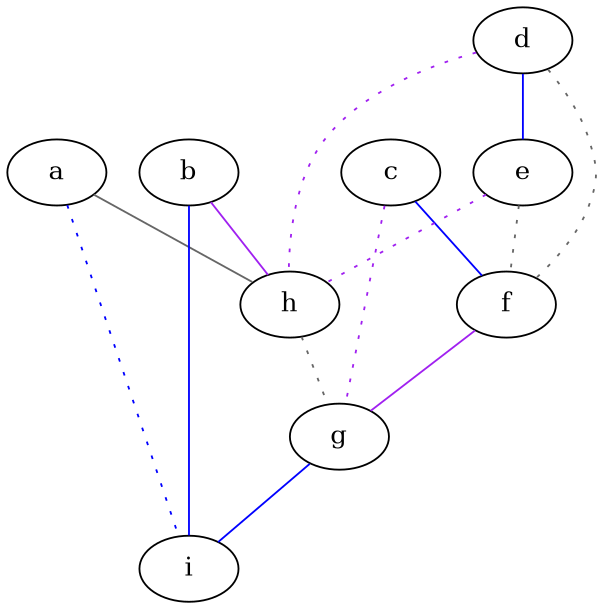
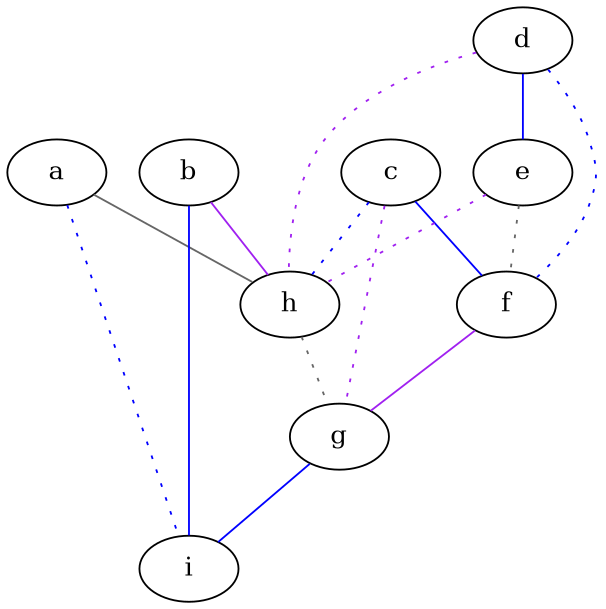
edge "d" -- "f": color gray40 -> blue
edge "c" -- "h": added
